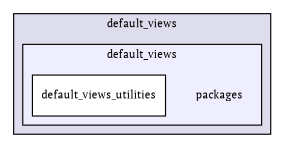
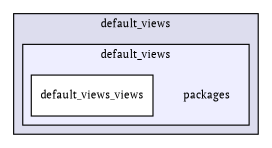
node "default_views_utilities": label "default_views_utilities" -> "default_views_views"
